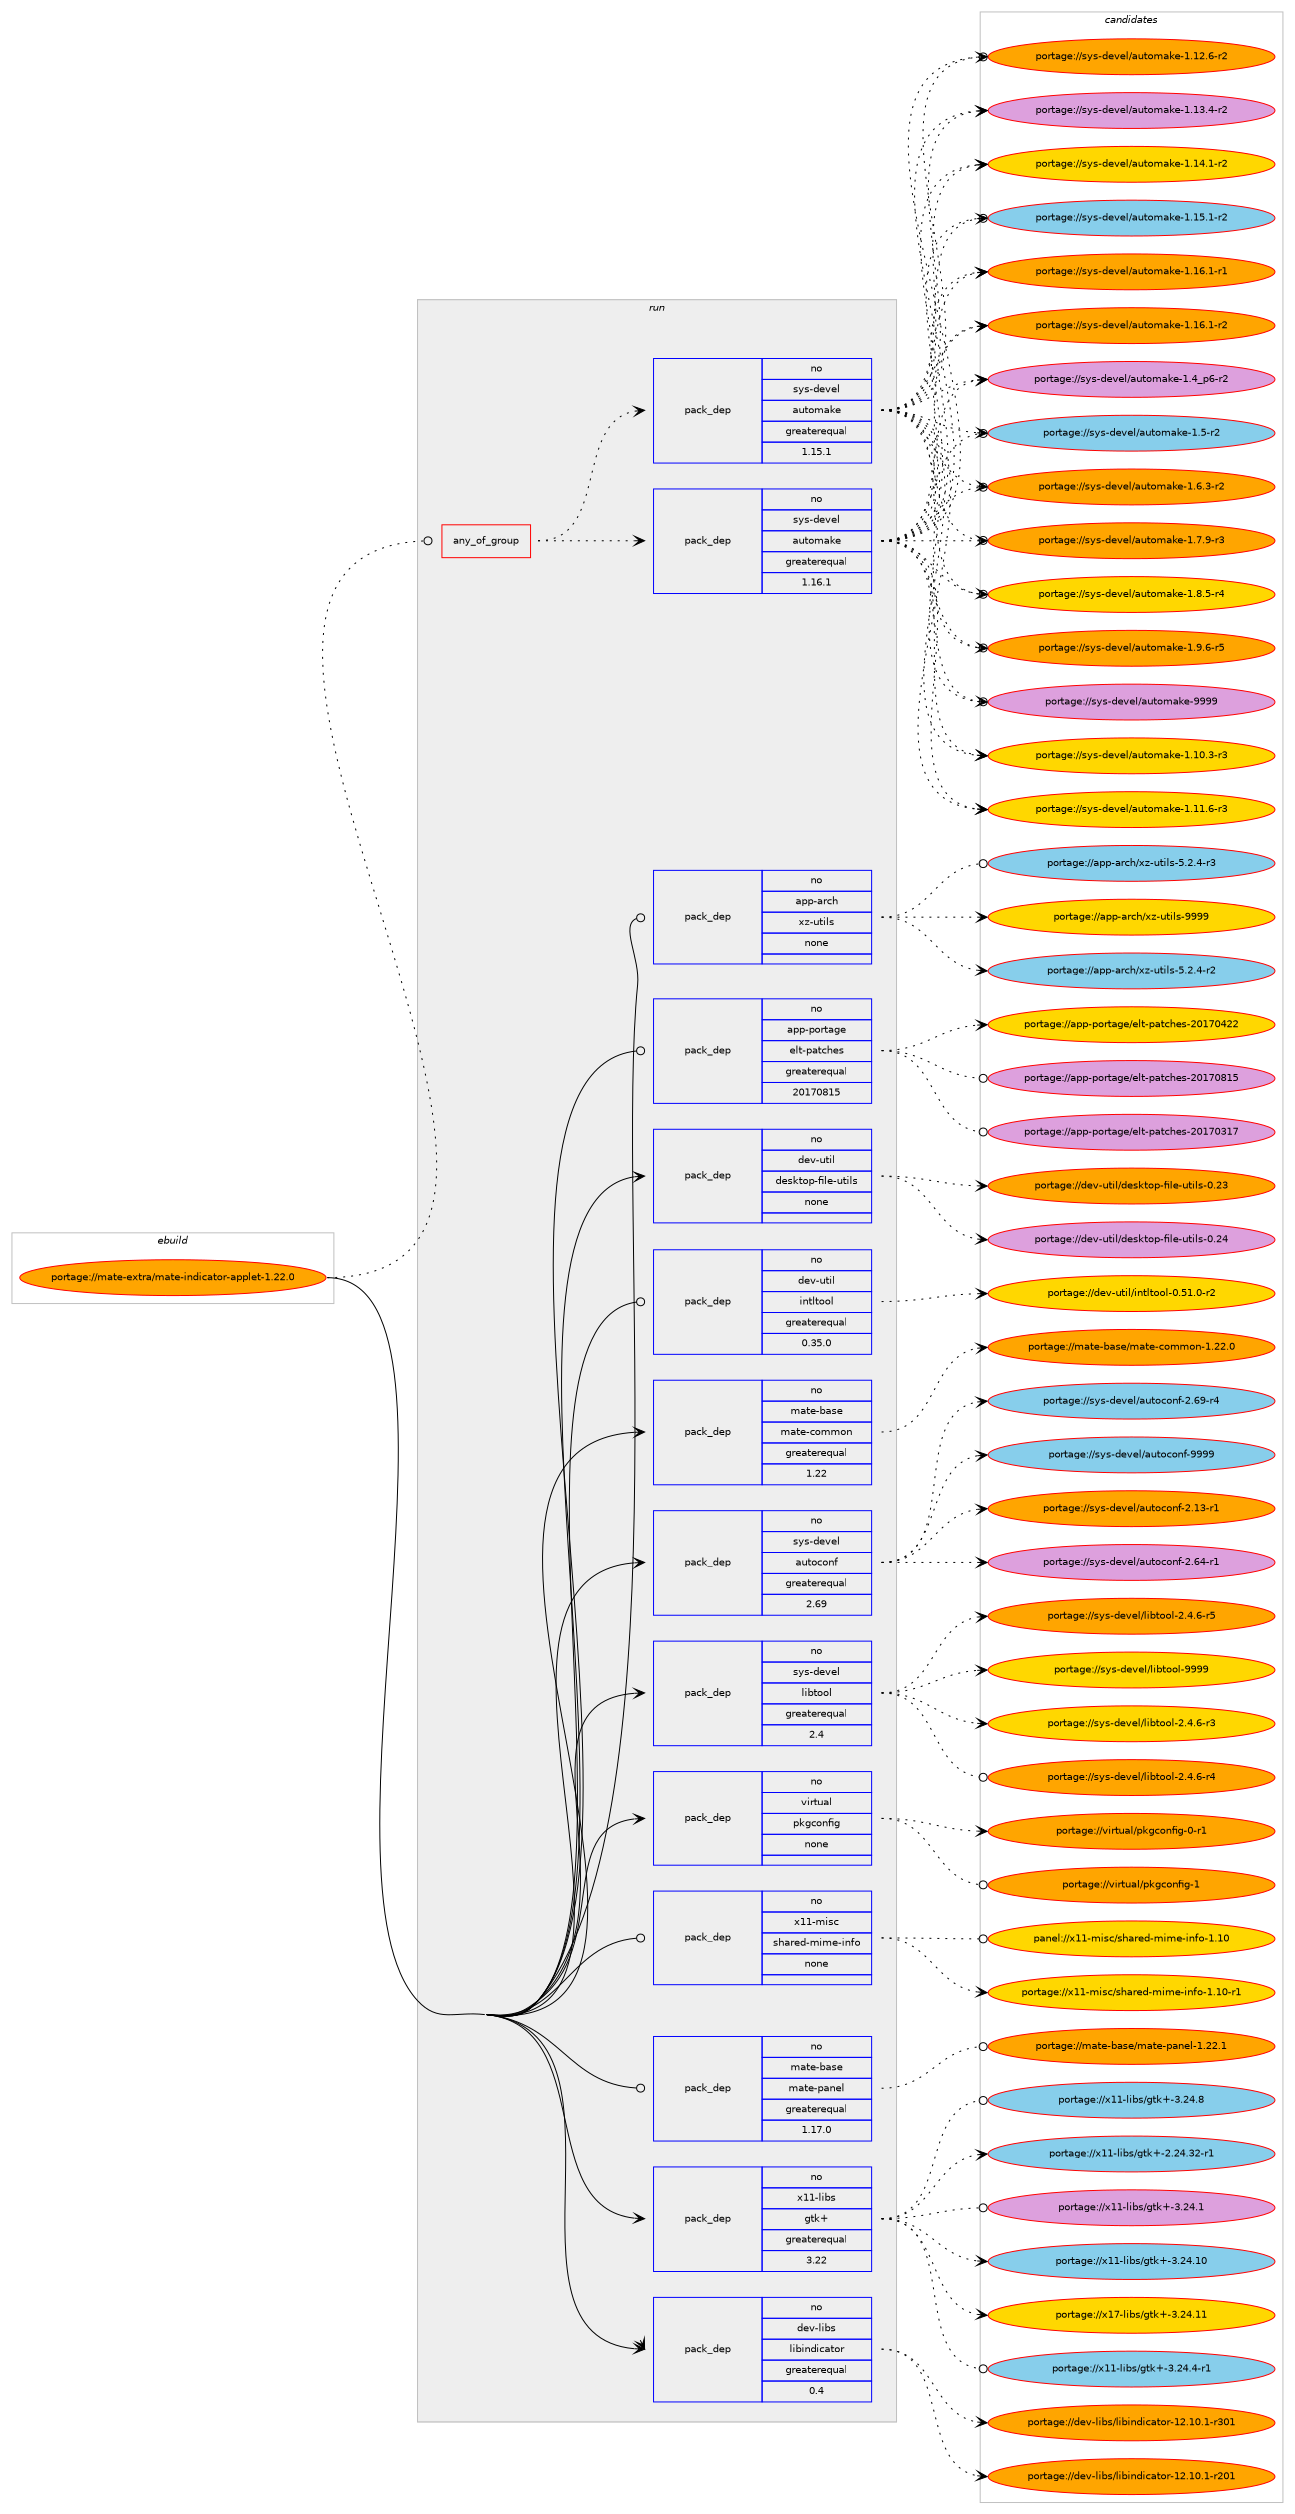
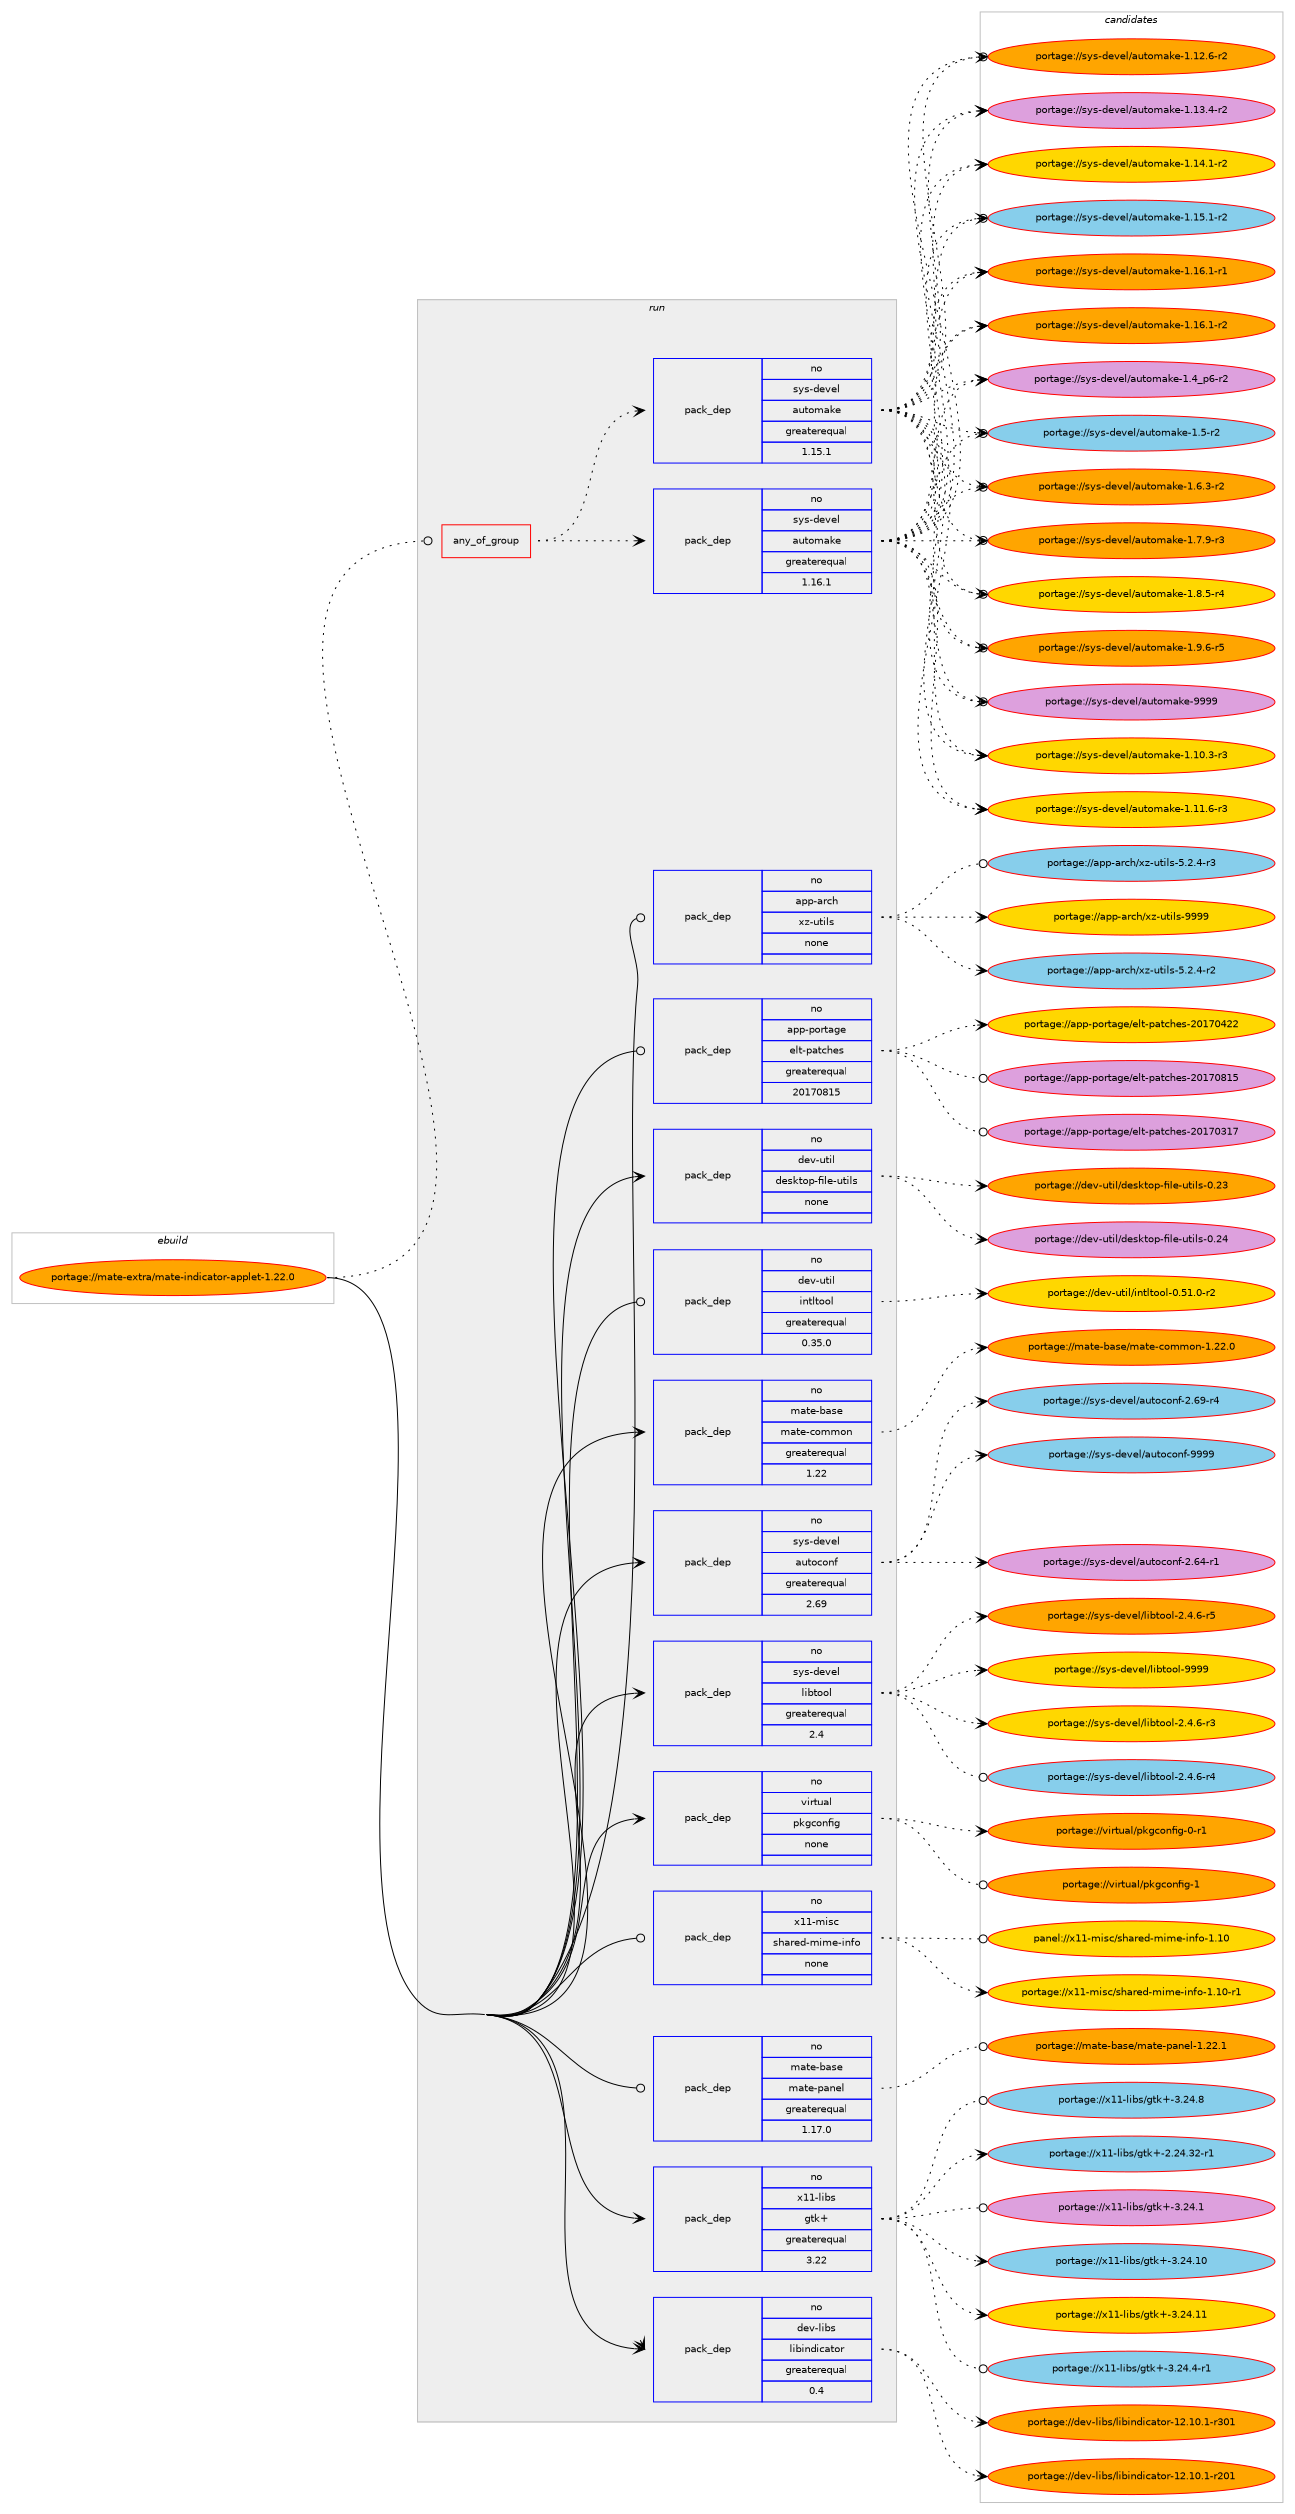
node "portage://sys-devel/autoconf-2.13-r1": removed
node "portage://sys-devel/libtool-2.4.6-r4": fillcolor orange -> skyblue
node "portage://x17-libs/gtk+-3.24.11": label "portage://x17-libs/gtk+-3.24.11" -> "portage://x11-libs/gtk+-3.24.11"
